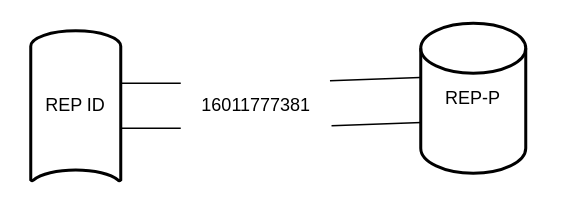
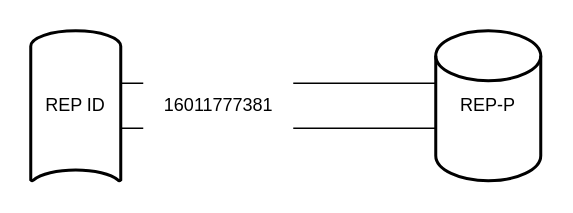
node "REP-P": moved (473, 98) -> (488, 106)
node "16011777381": moved (256, 106) -> (218, 106)
